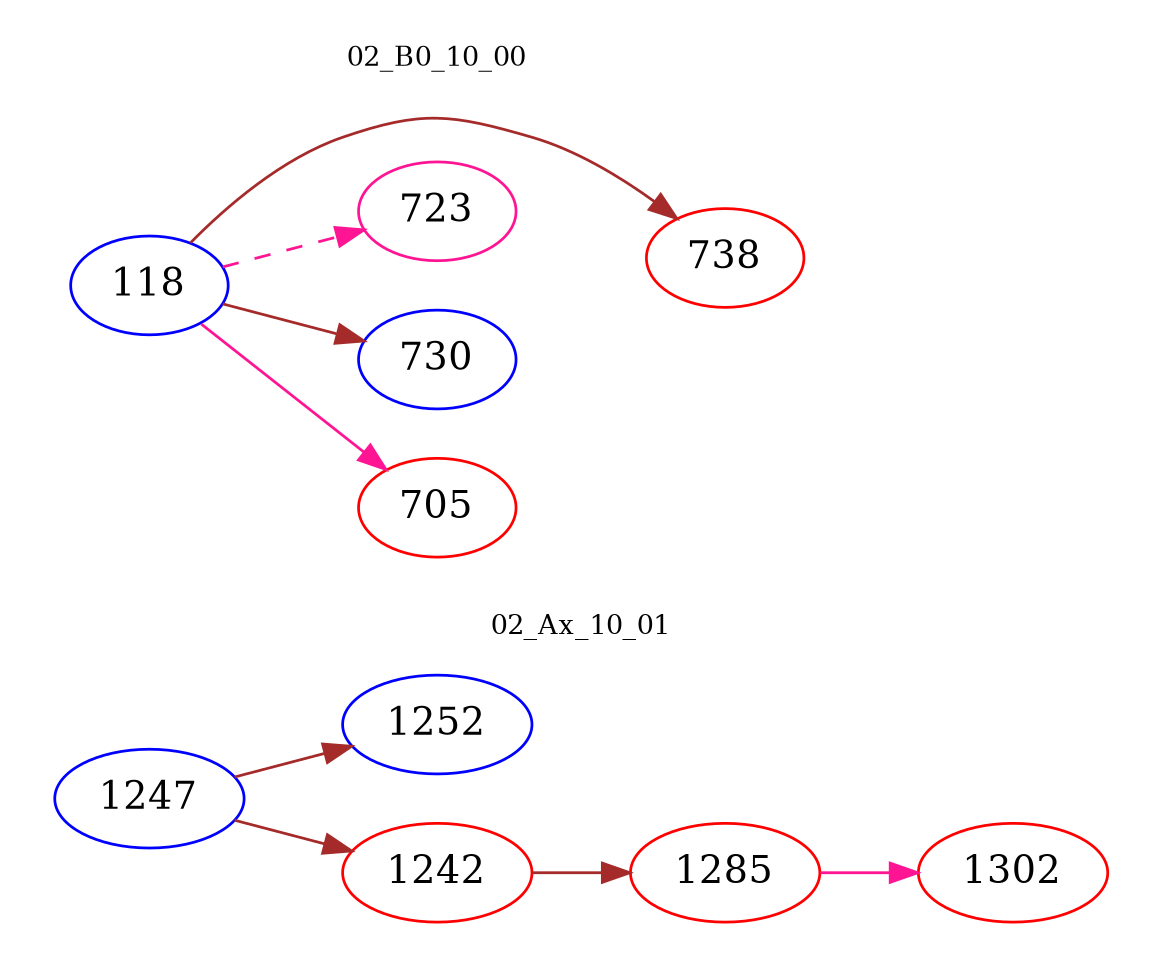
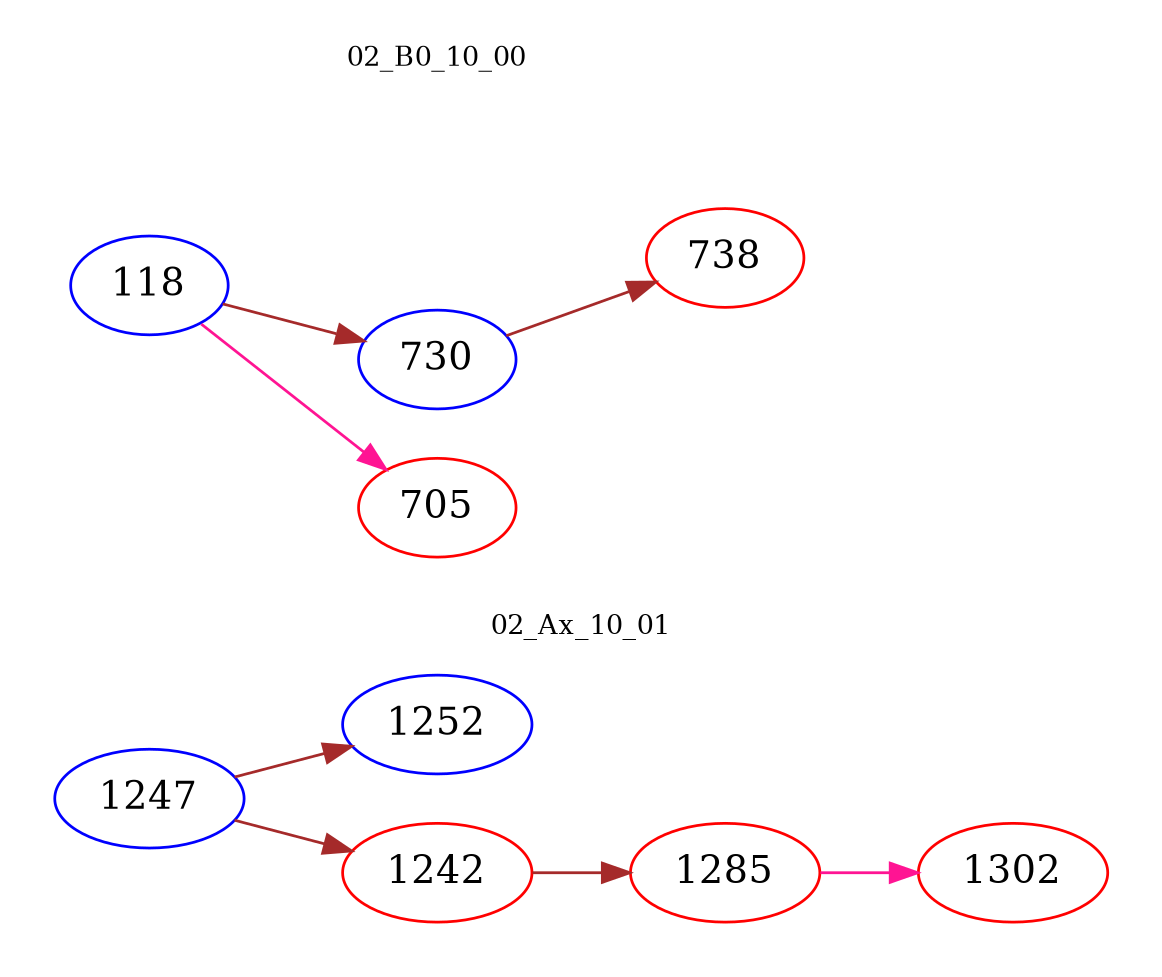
edge "118" -> "738": now "730" -> "738"
node "723": removed
